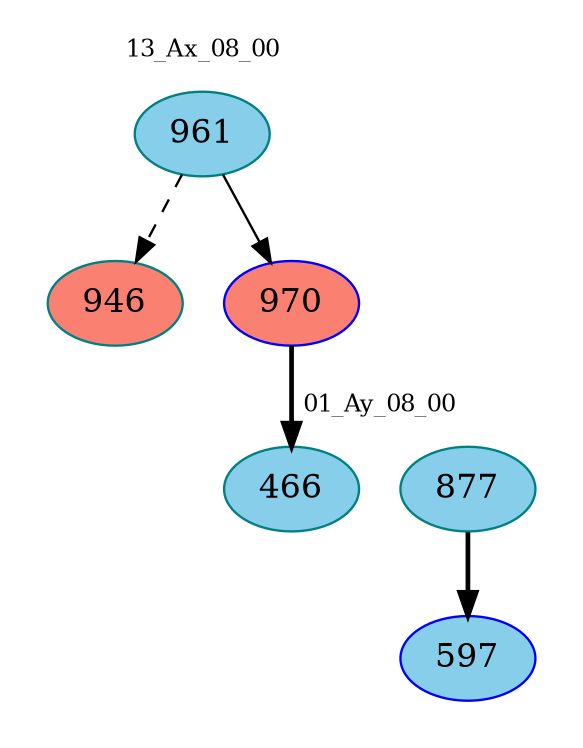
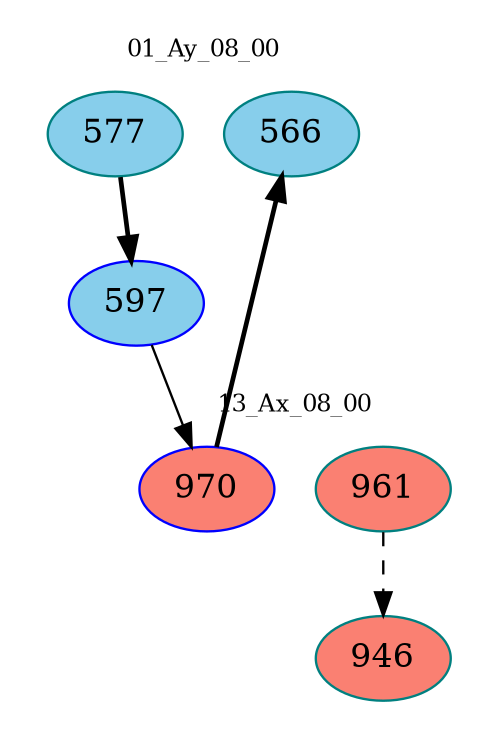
node "961": fillcolor skyblue -> salmon
edge "961" -> "970": now "597" -> "970"
node "466": label "466" -> "566"
node "877": label "877" -> "577"
